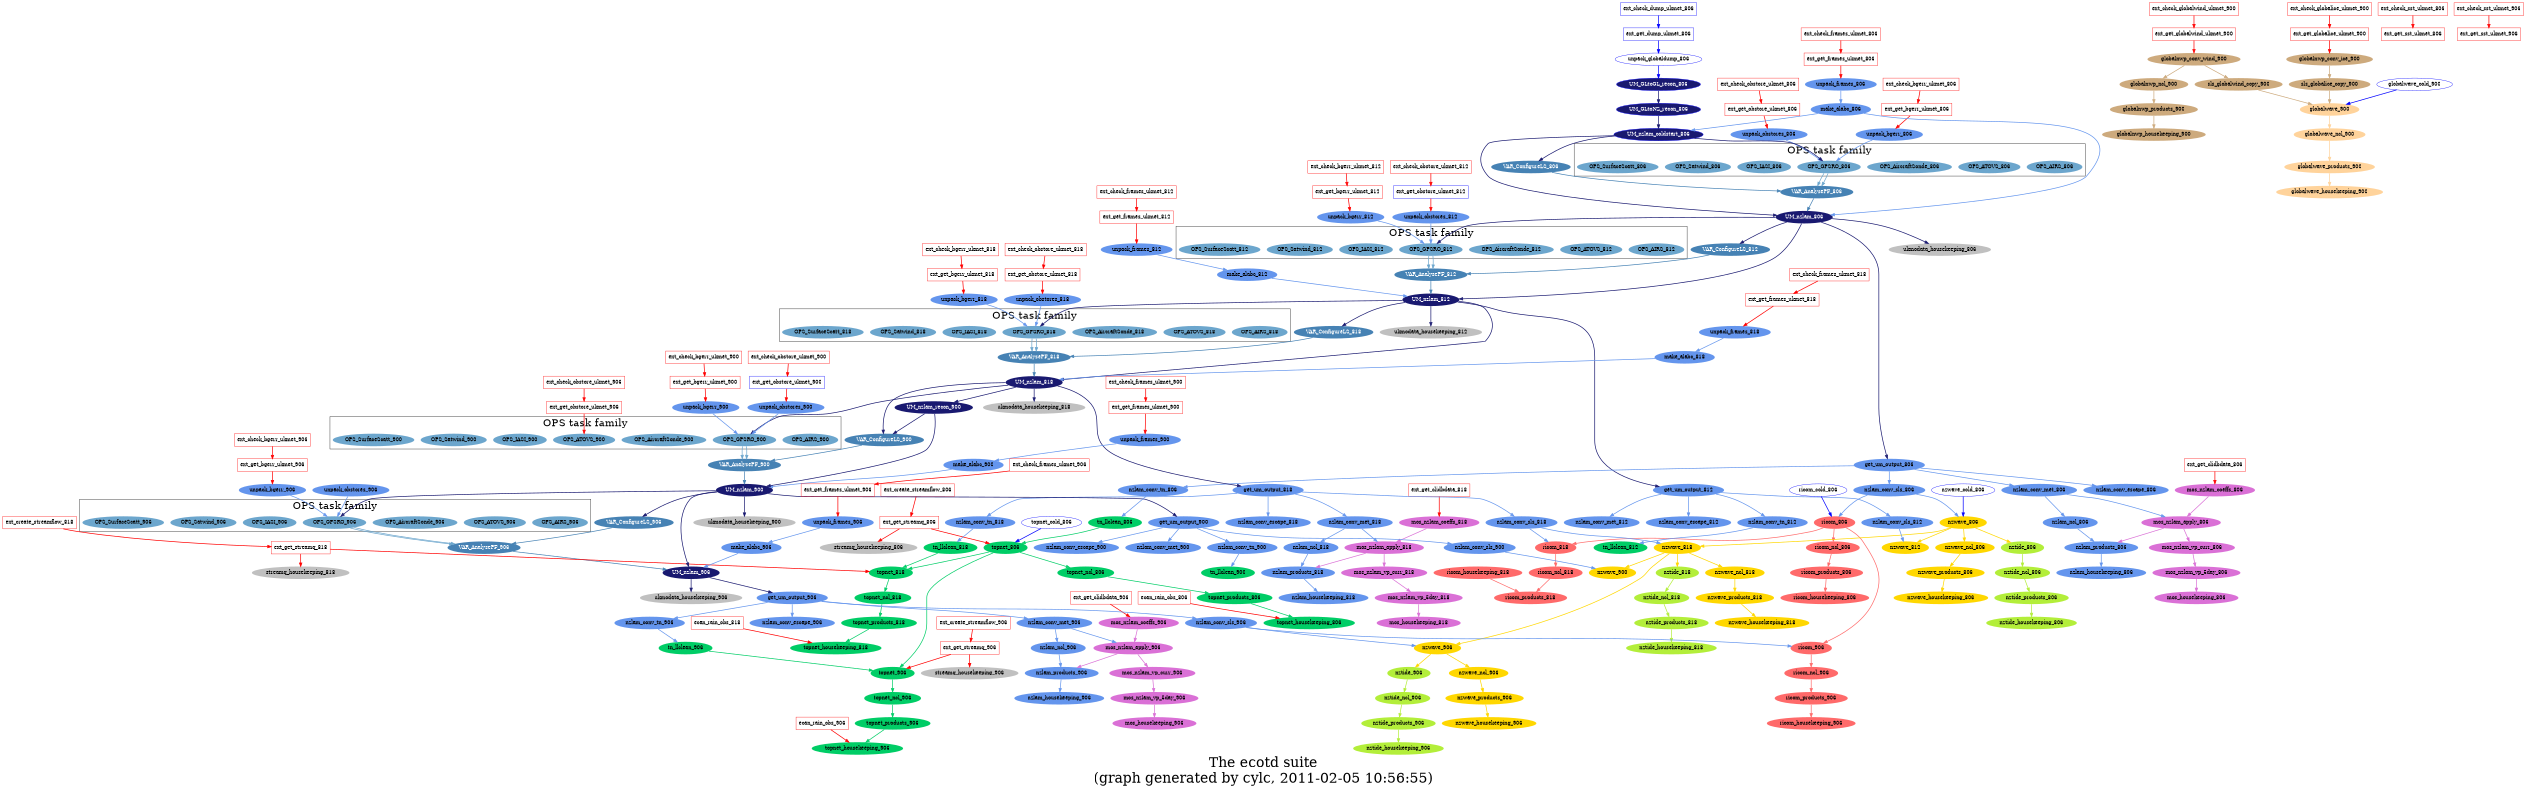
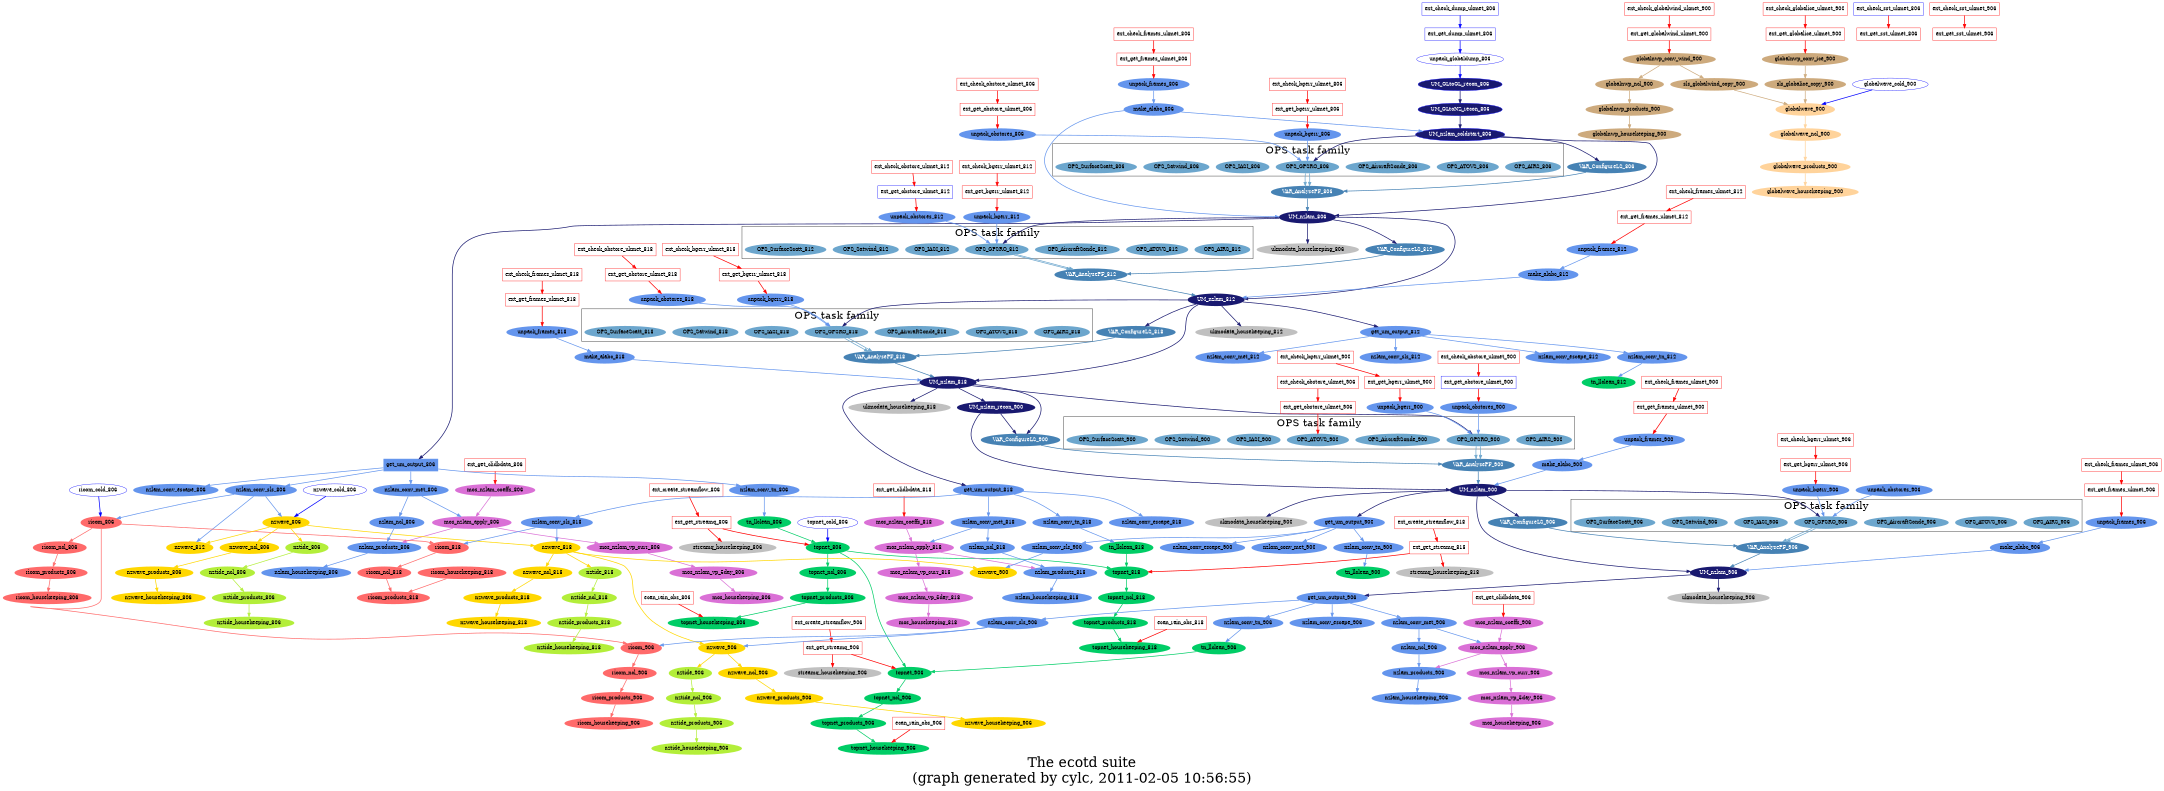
node "ext_check_sst_ukmet_806": color red -> blue
node "get_um_output_806": shape ellipse -> box
edge "nzlam_conv_sls_812" -> "nzwave_812": now "nzlam_conv_sls_806" -> "nzwave_812"
